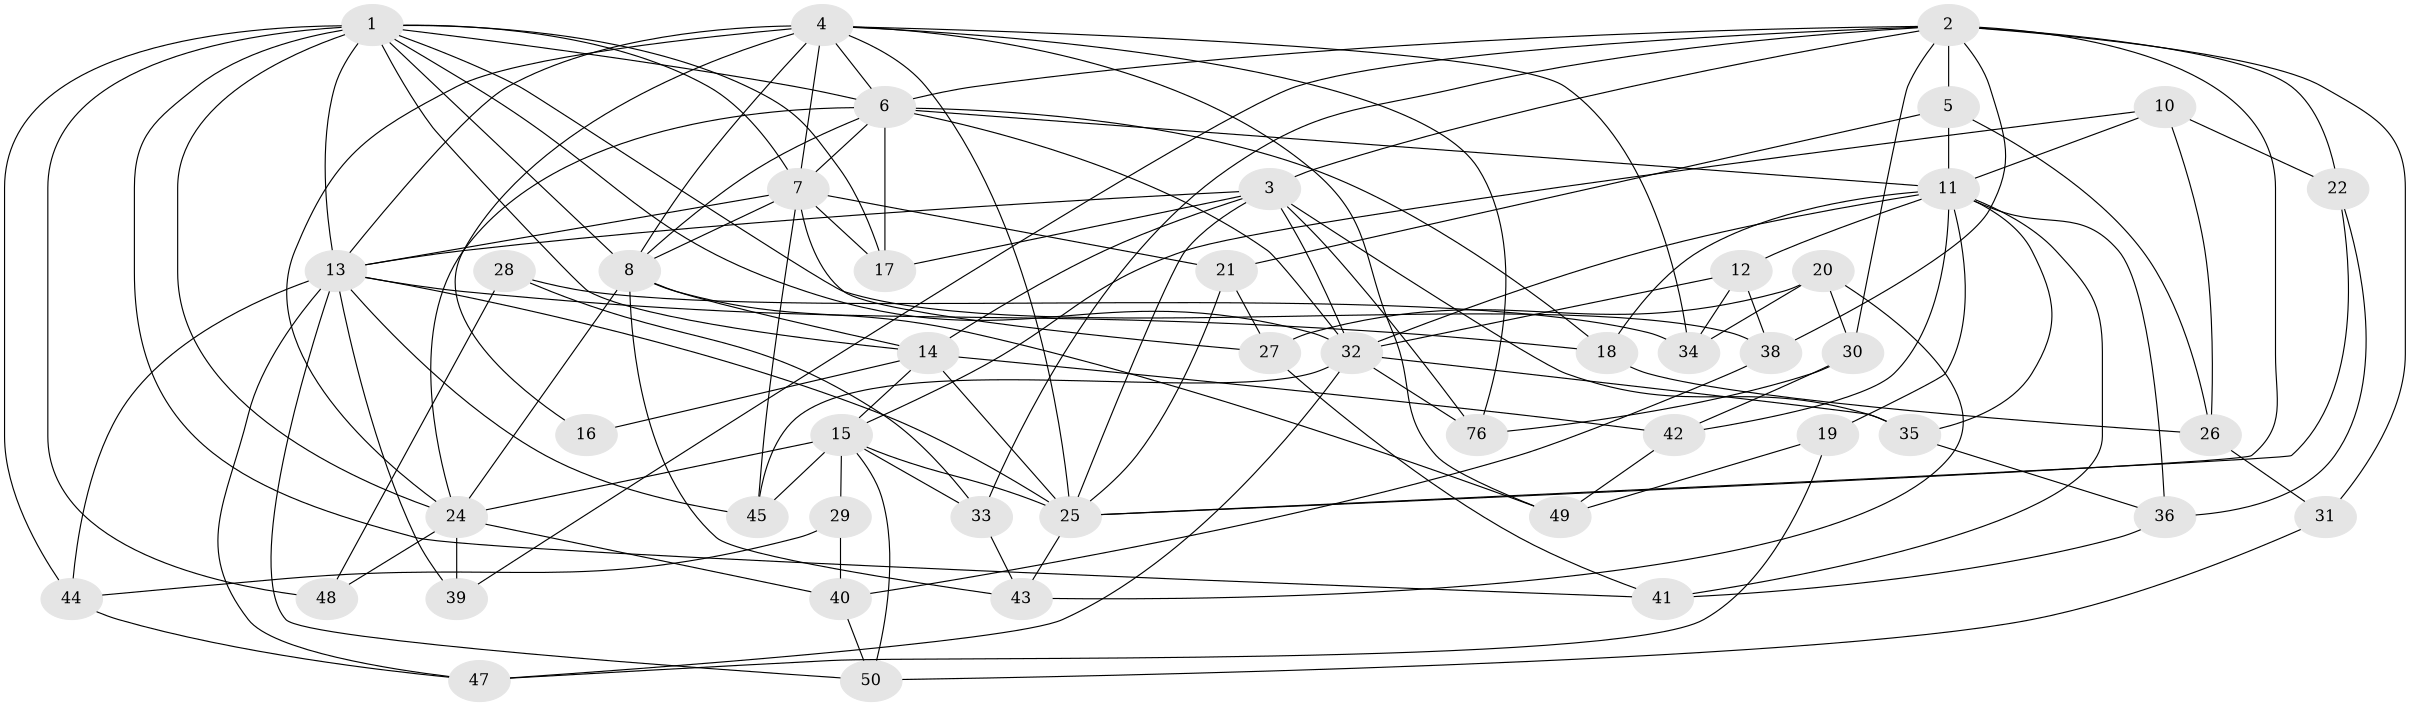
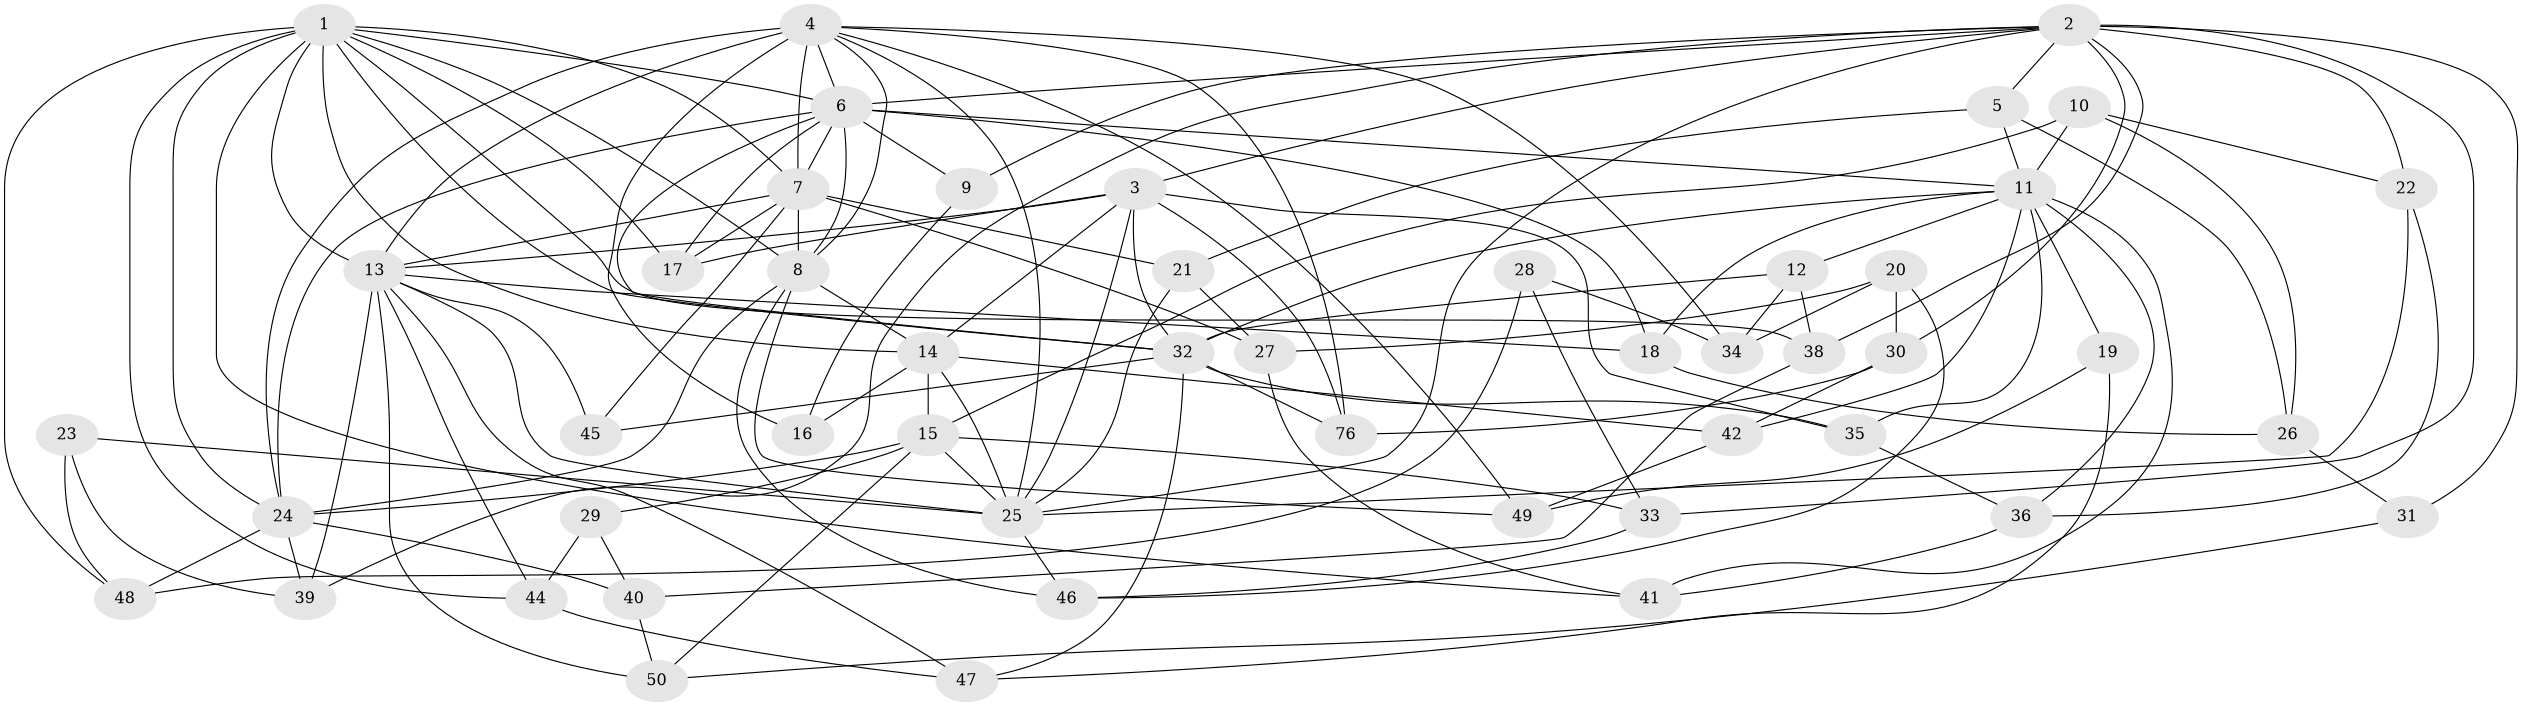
node "9": added
node "23": added
edge "15" -- "45": removed
node "43": label "43" -> "46"
